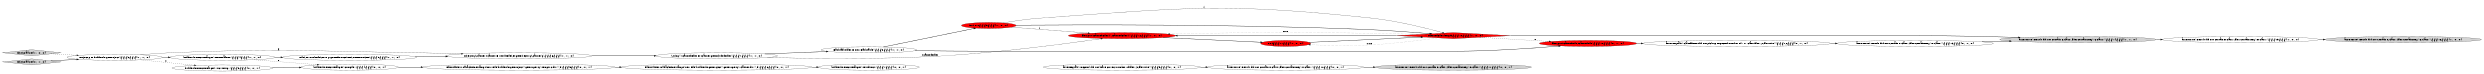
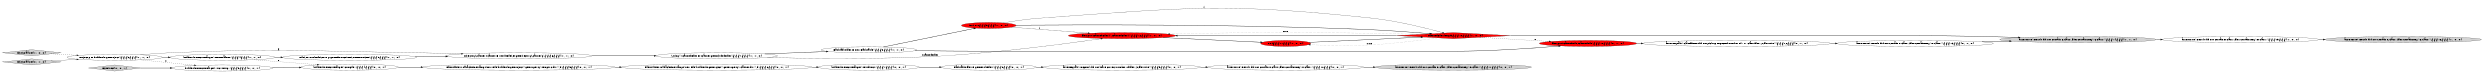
edge "testSmallSet['0', '1', '0']" -> "Project p = buildRule.getProject()@@@3@@@['1', '1', '0']": style bold -> solid
node "Hashtable files = getResultFiles()@@@8@@@['0', '0', '1']": added
node "testDirect['0', '0', '1']": added
